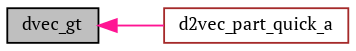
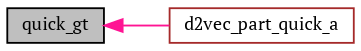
node "dvec_gt": label "dvec_gt" -> "quick_gt"
